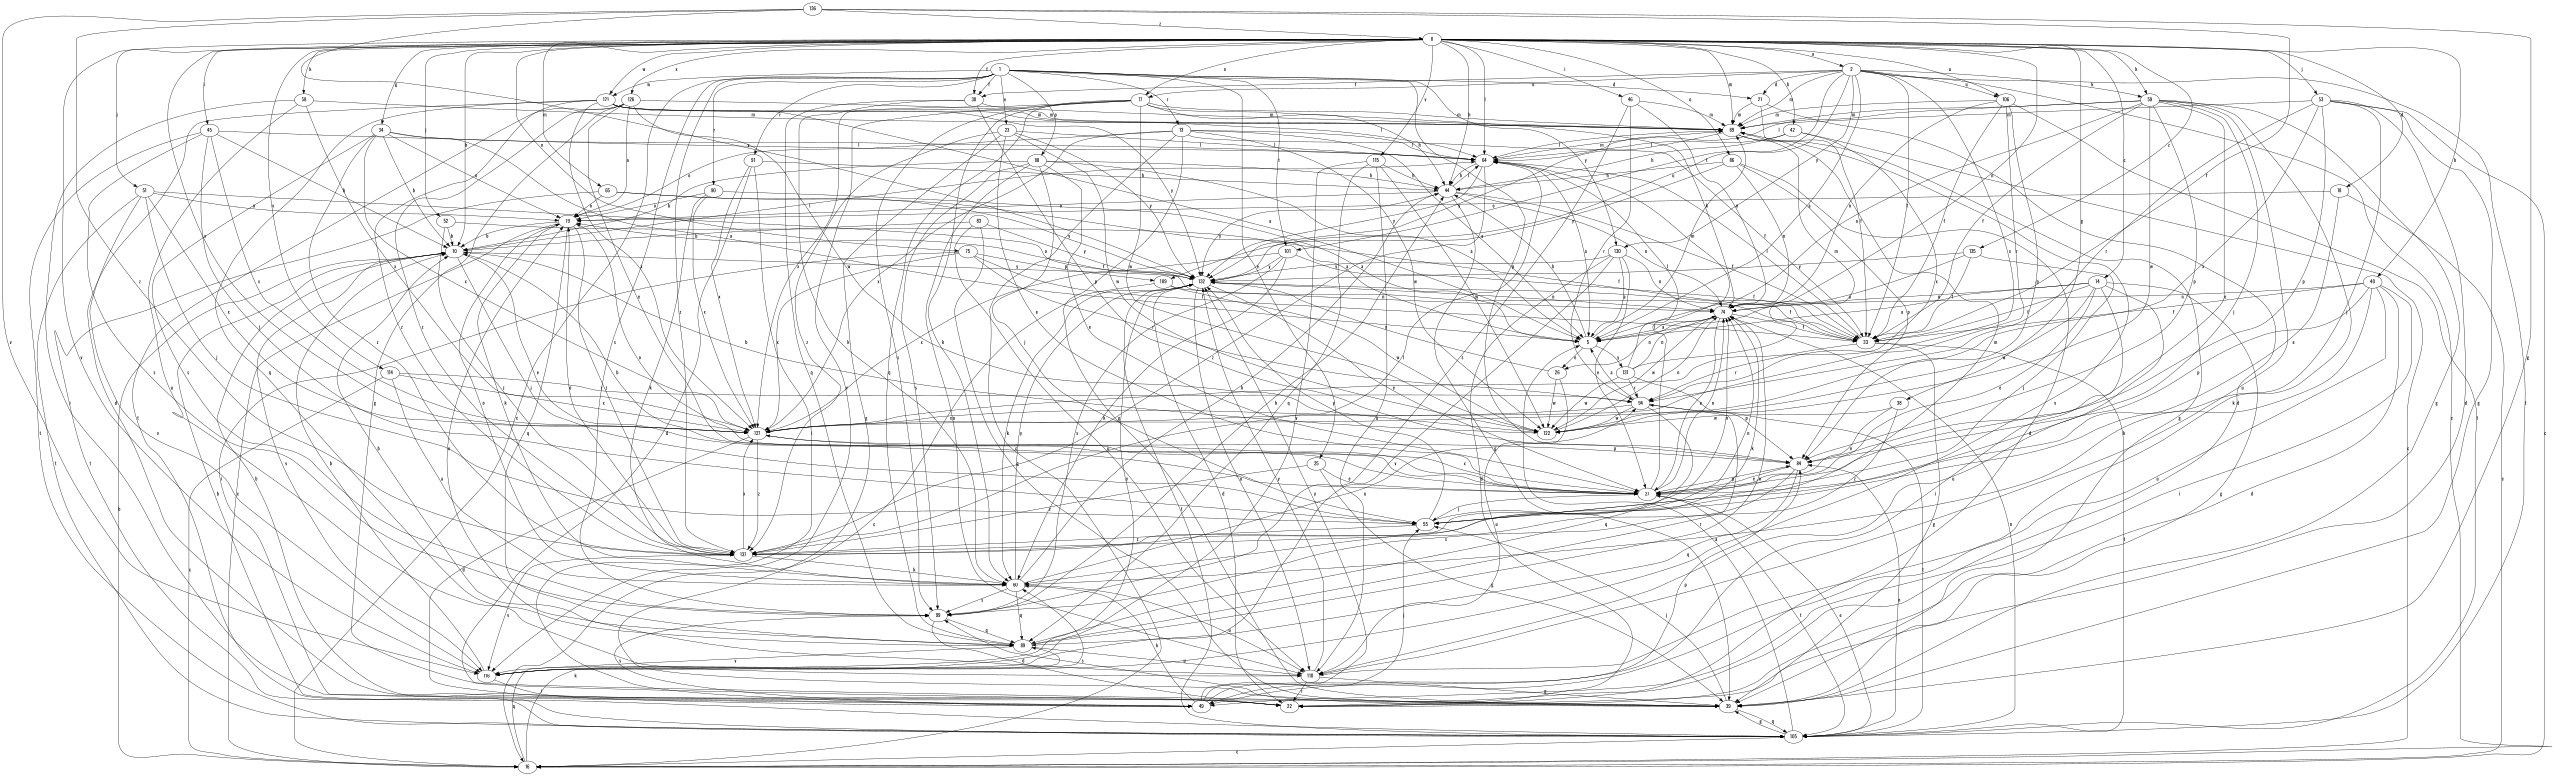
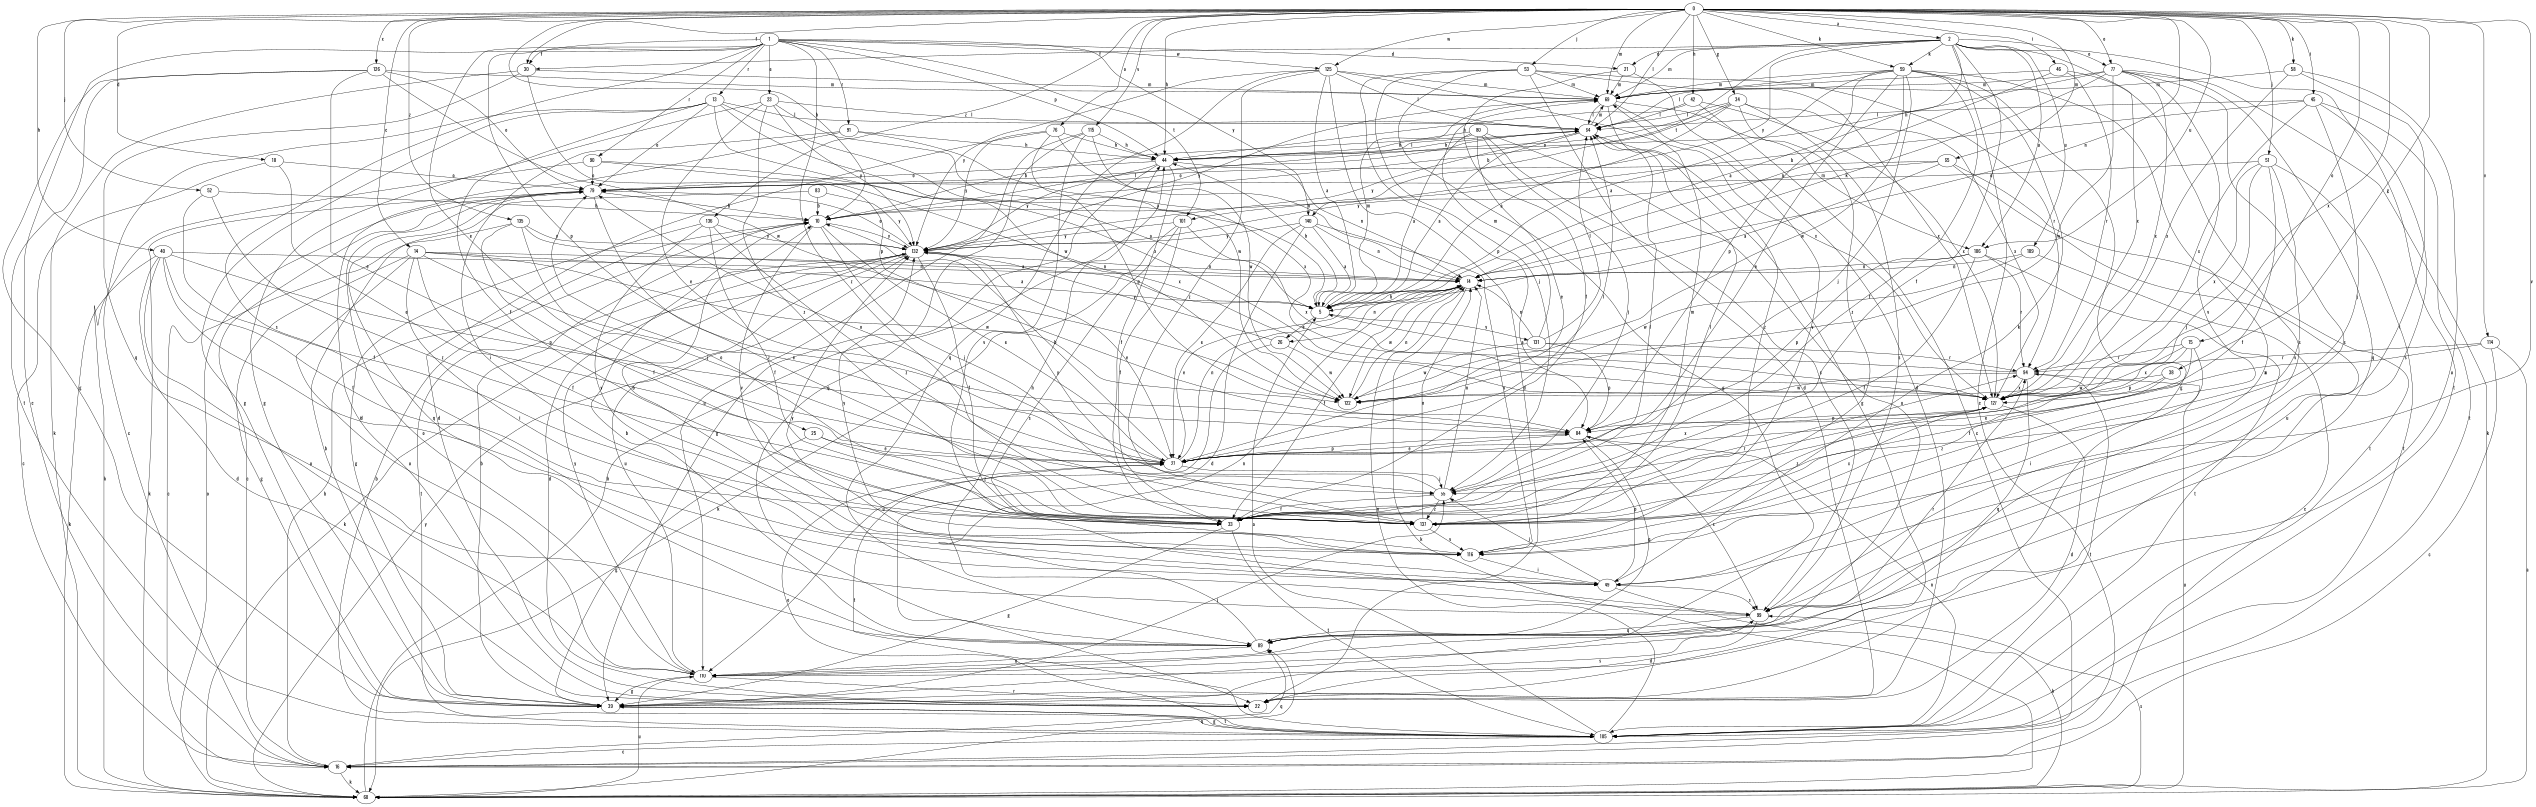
edge "136" -> "0": reversed
node "121": label "121" -> "125"
edge "1" -> "80": now "1" -> "44"
edge "106" -> "69": reversed
node "86": label "86" -> "76"
node "130": label "130" -> "140"
edge "75" -> "109": now "75" -> "84"
edge "74" -> "5": label "a" -> "h"
edge "126" -> "137": removed, label "z"
edge "122" -> "10": removed, label "b"
edge "83" -> "39": label "g" -> "b"
edge "83" -> "110": now "65" -> "110"
edge "55" -> "33": added, label "f"
edge "137" -> "60": removed, label "k"
edge "89" -> "116": removed, label "v"
edge "39" -> "105": label "q" -> "t"
edge "53" -> "16": now "135" -> "16"
